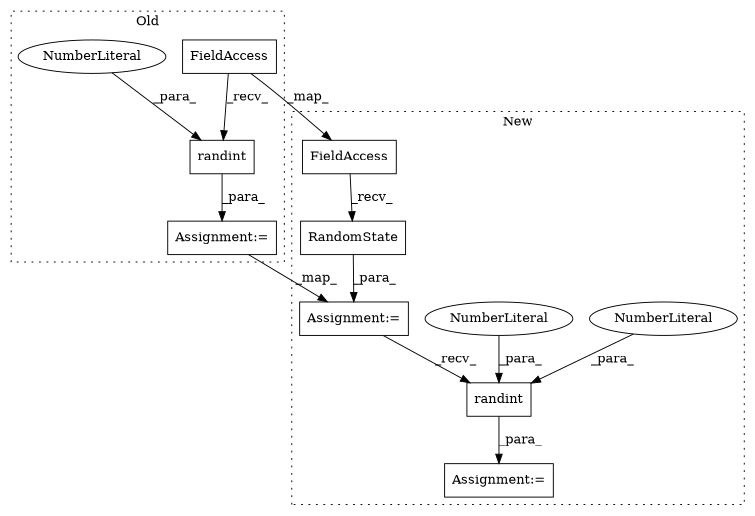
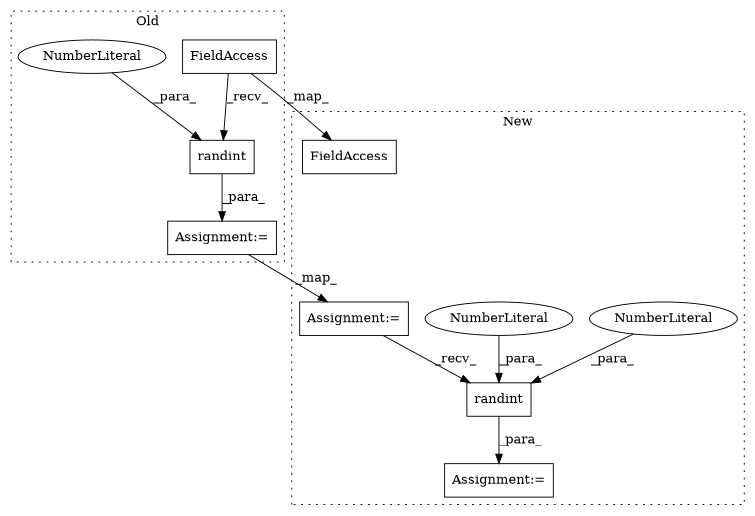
node "RandomState": removed
